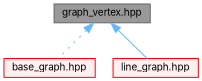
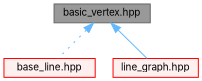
node "graph_vertex.hpp": label "graph_vertex.hpp" -> "basic_vertex.hpp"
node "base_graph.hpp": label "base_graph.hpp" -> "base_line.hpp"
